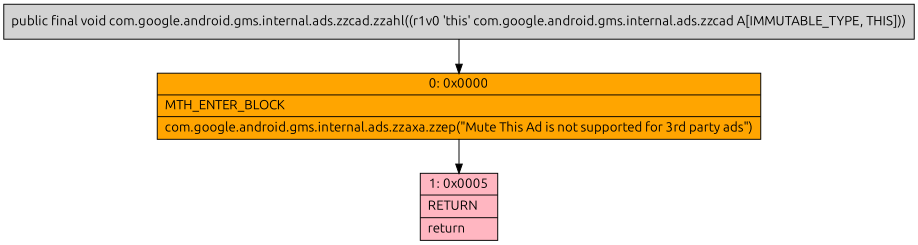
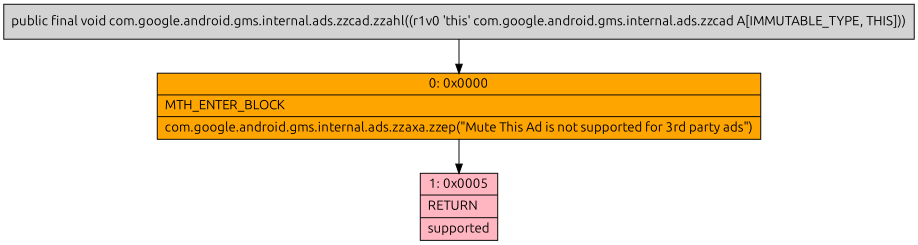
node "1: 0x0005": text "return" -> "supported"
